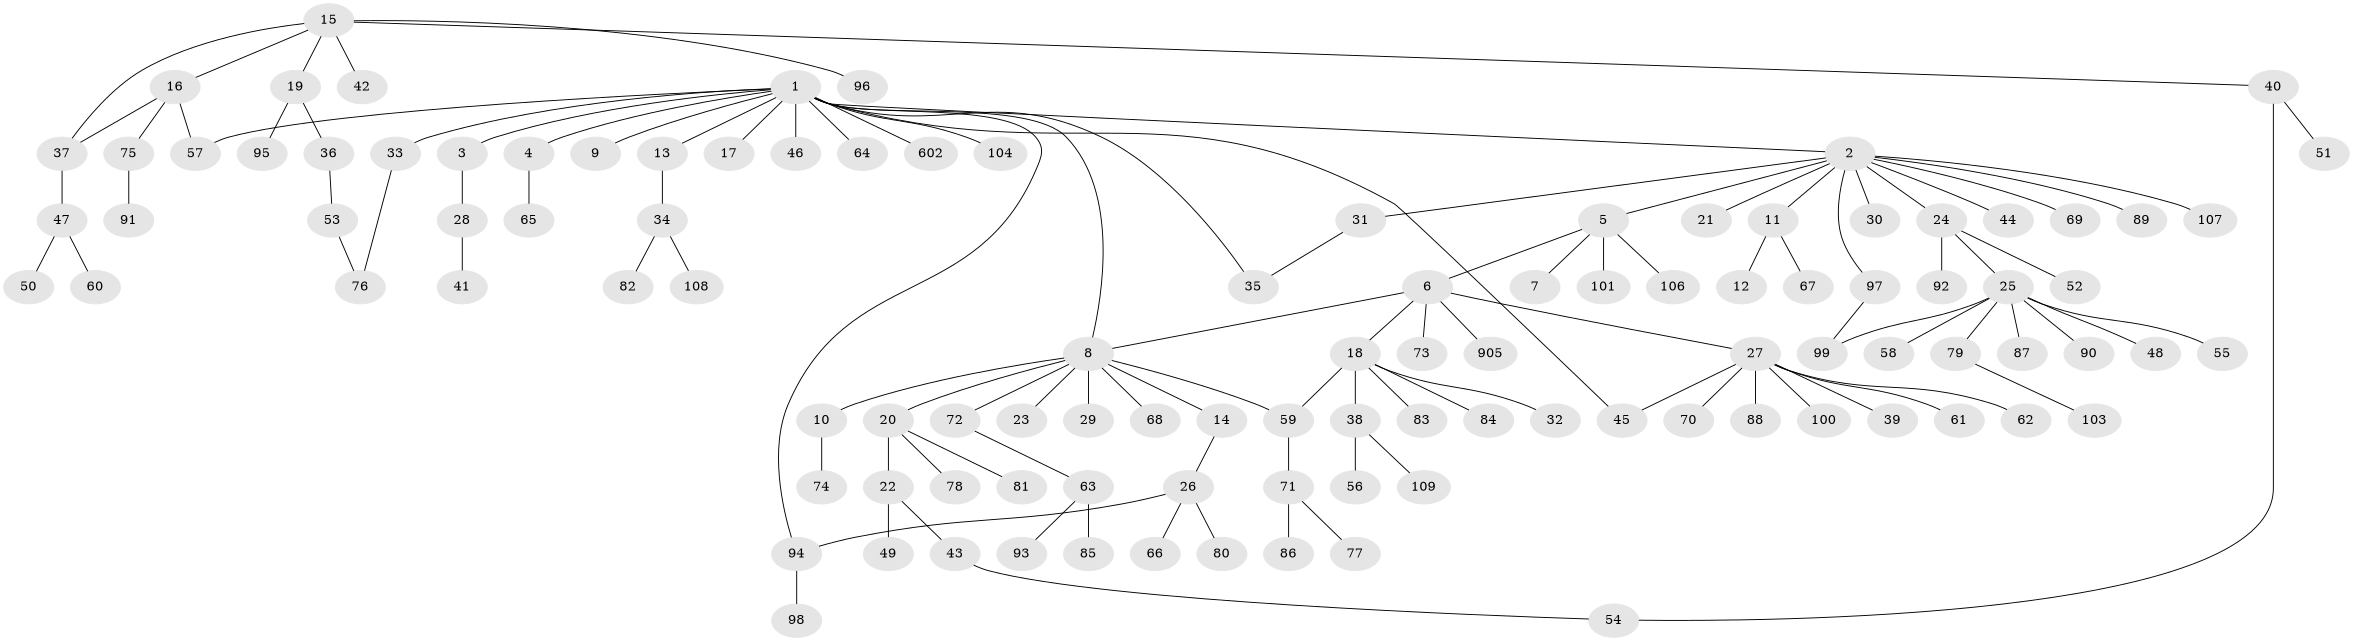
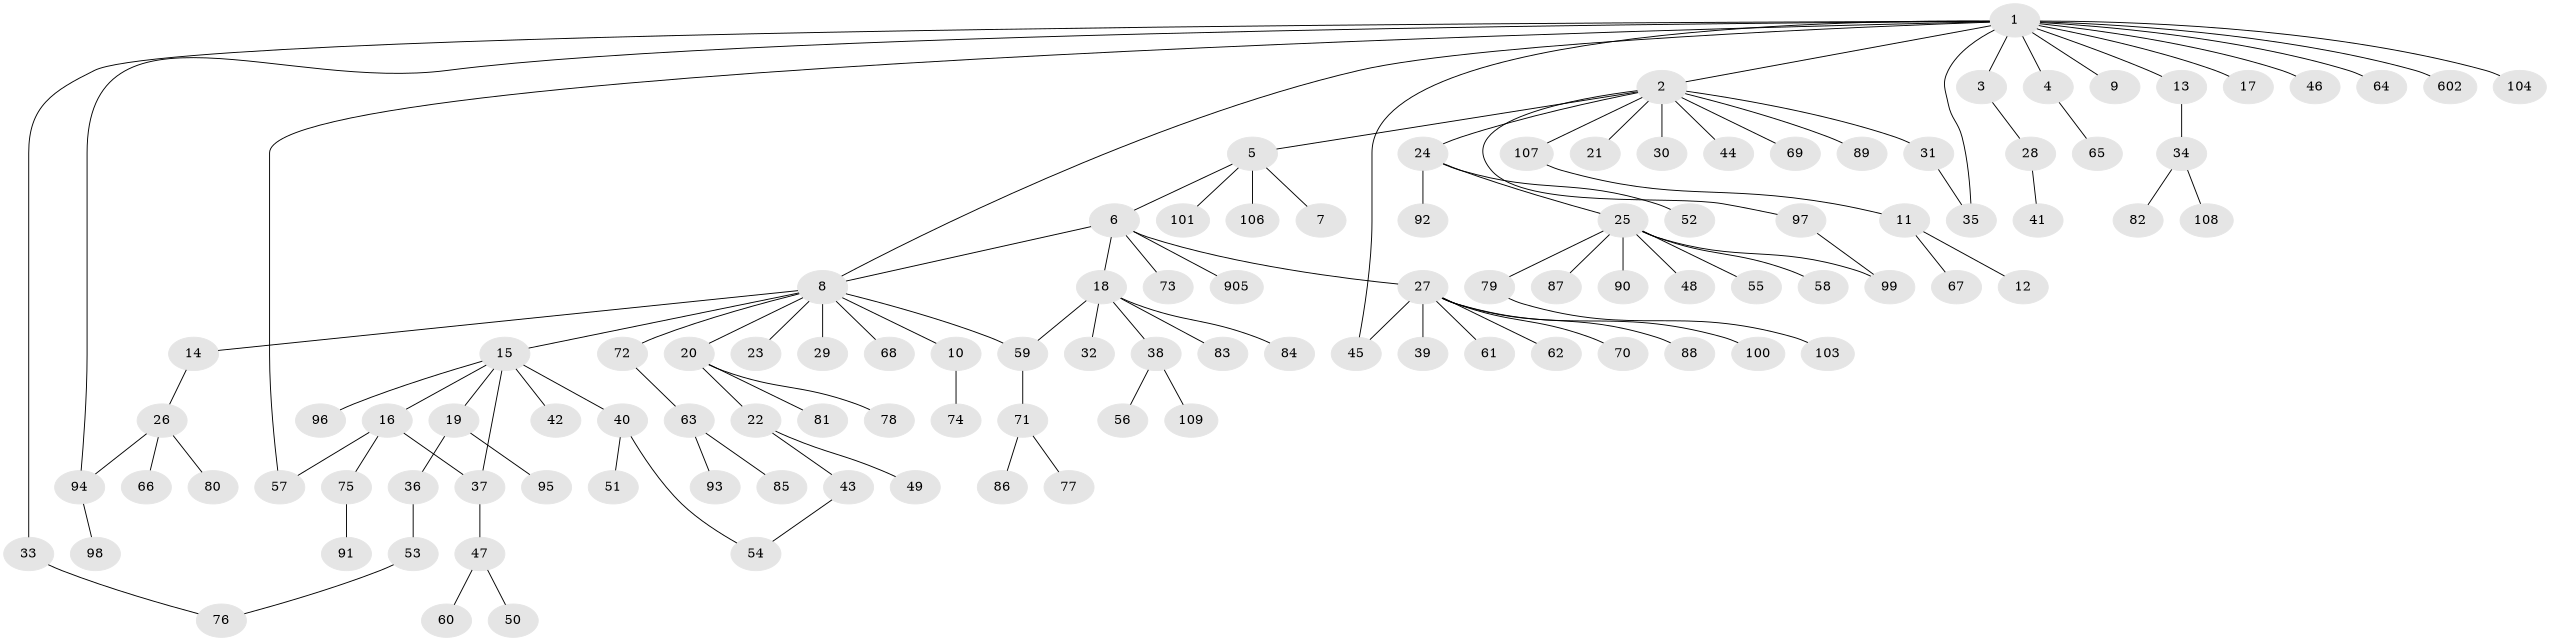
edge "2" -- "11": now "107" -- "11"
edge "8" -- "15": added
